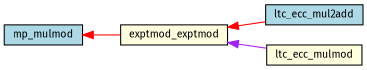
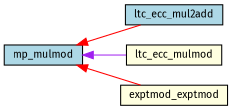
edge "ltc_ecc_mul2add" -> "exptmod_exptmod": now "ltc_ecc_mul2add" -> "mp_mulmod"
edge "ltc_ecc_mulmod" -> "exptmod_exptmod": now "ltc_ecc_mulmod" -> "mp_mulmod"
